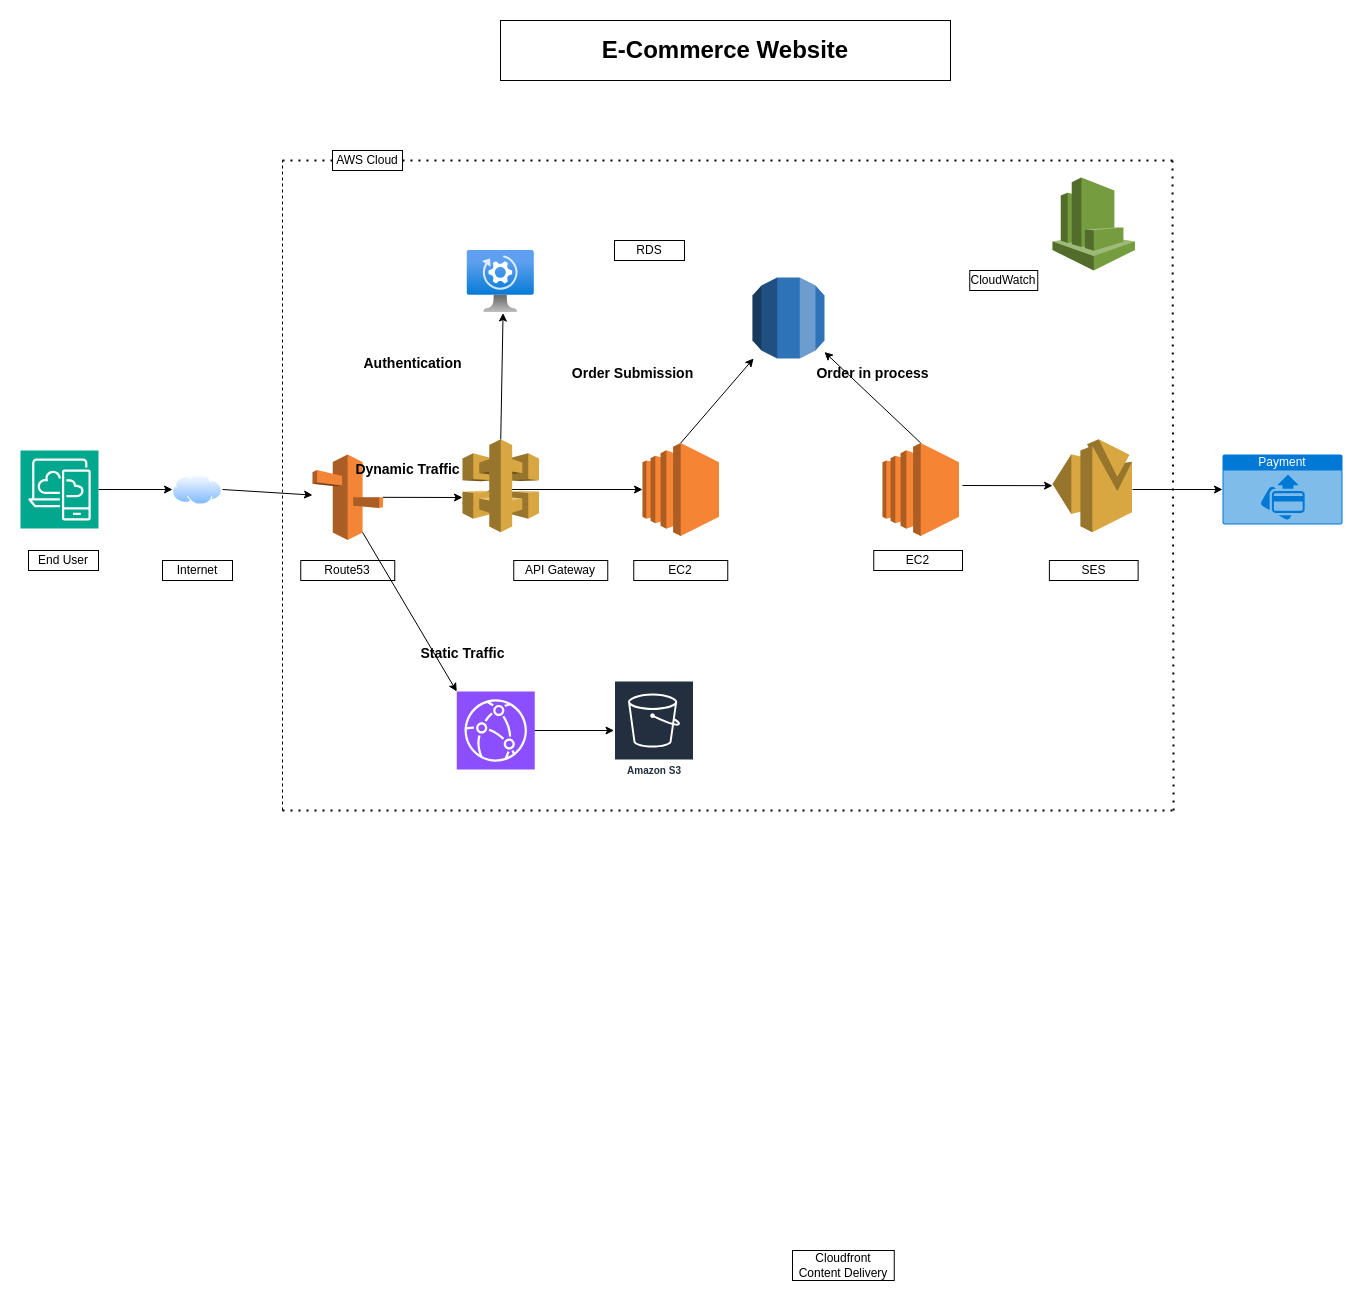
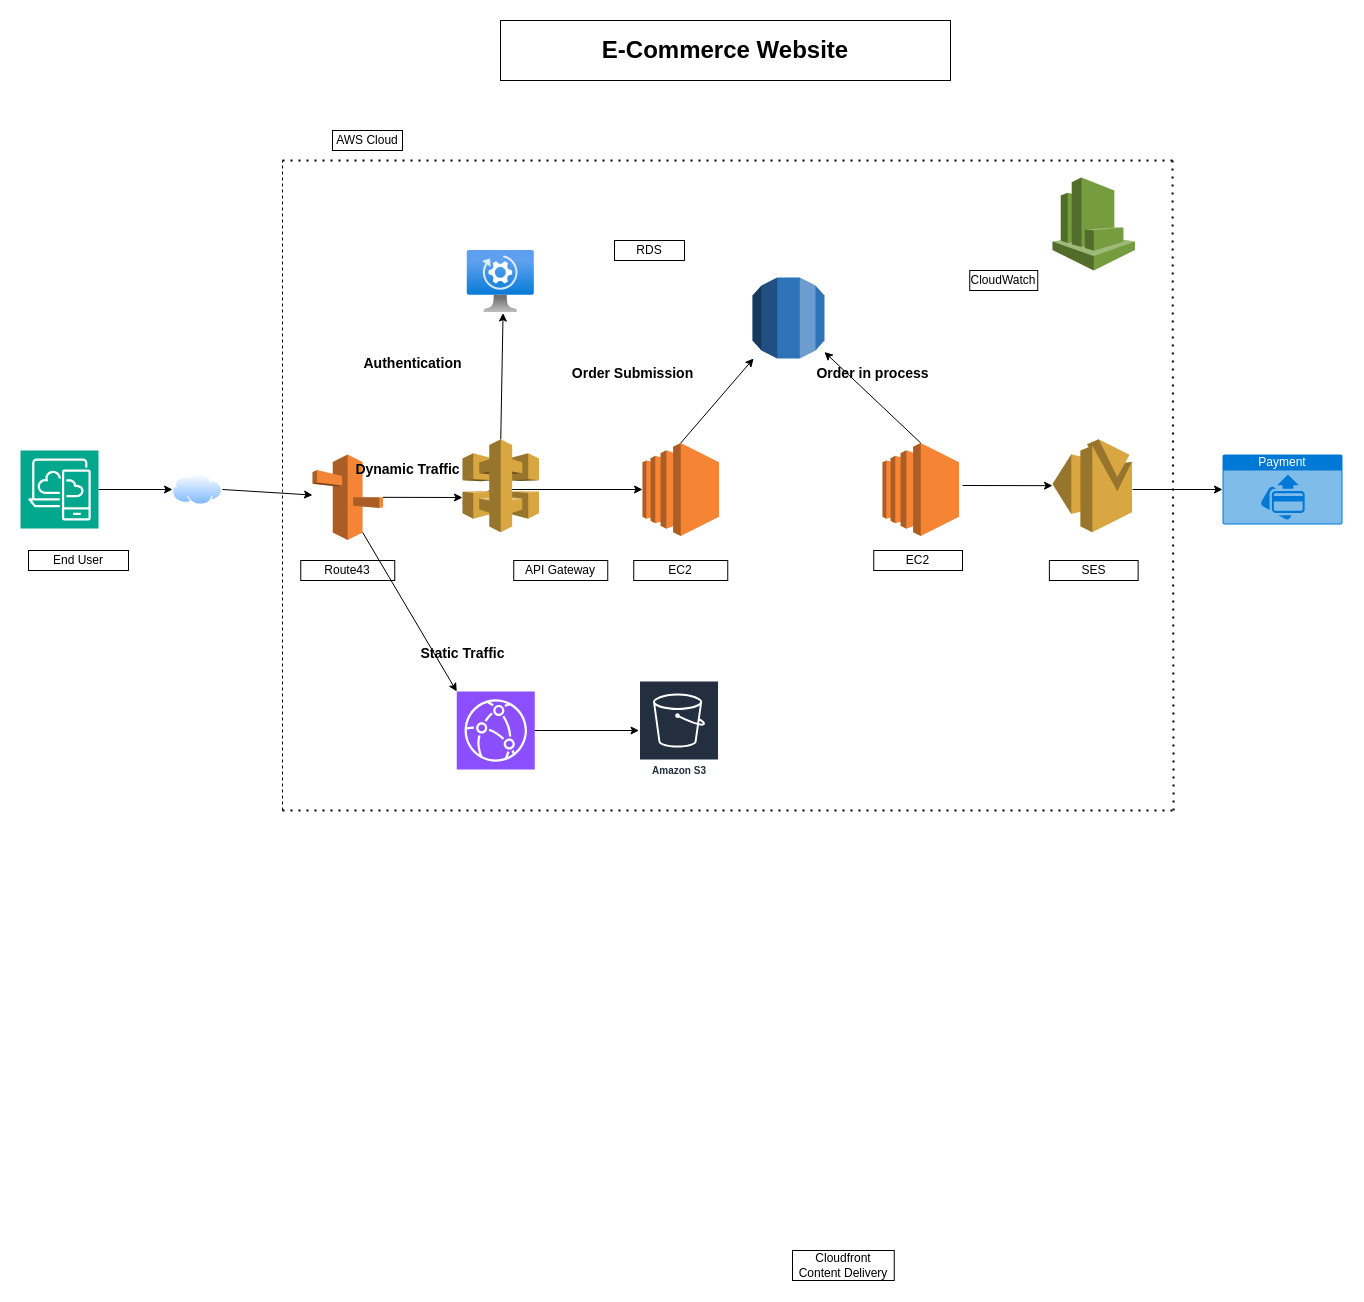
node "AWS Cloud": moved (368, 161) -> (368, 141)
node "End User": size 70x20 -> 100x20
node "Internet": removed
node "Route53": label "Route53" -> "Route43"
node "Amazon S3": moved (654, 731) -> (679, 731)
